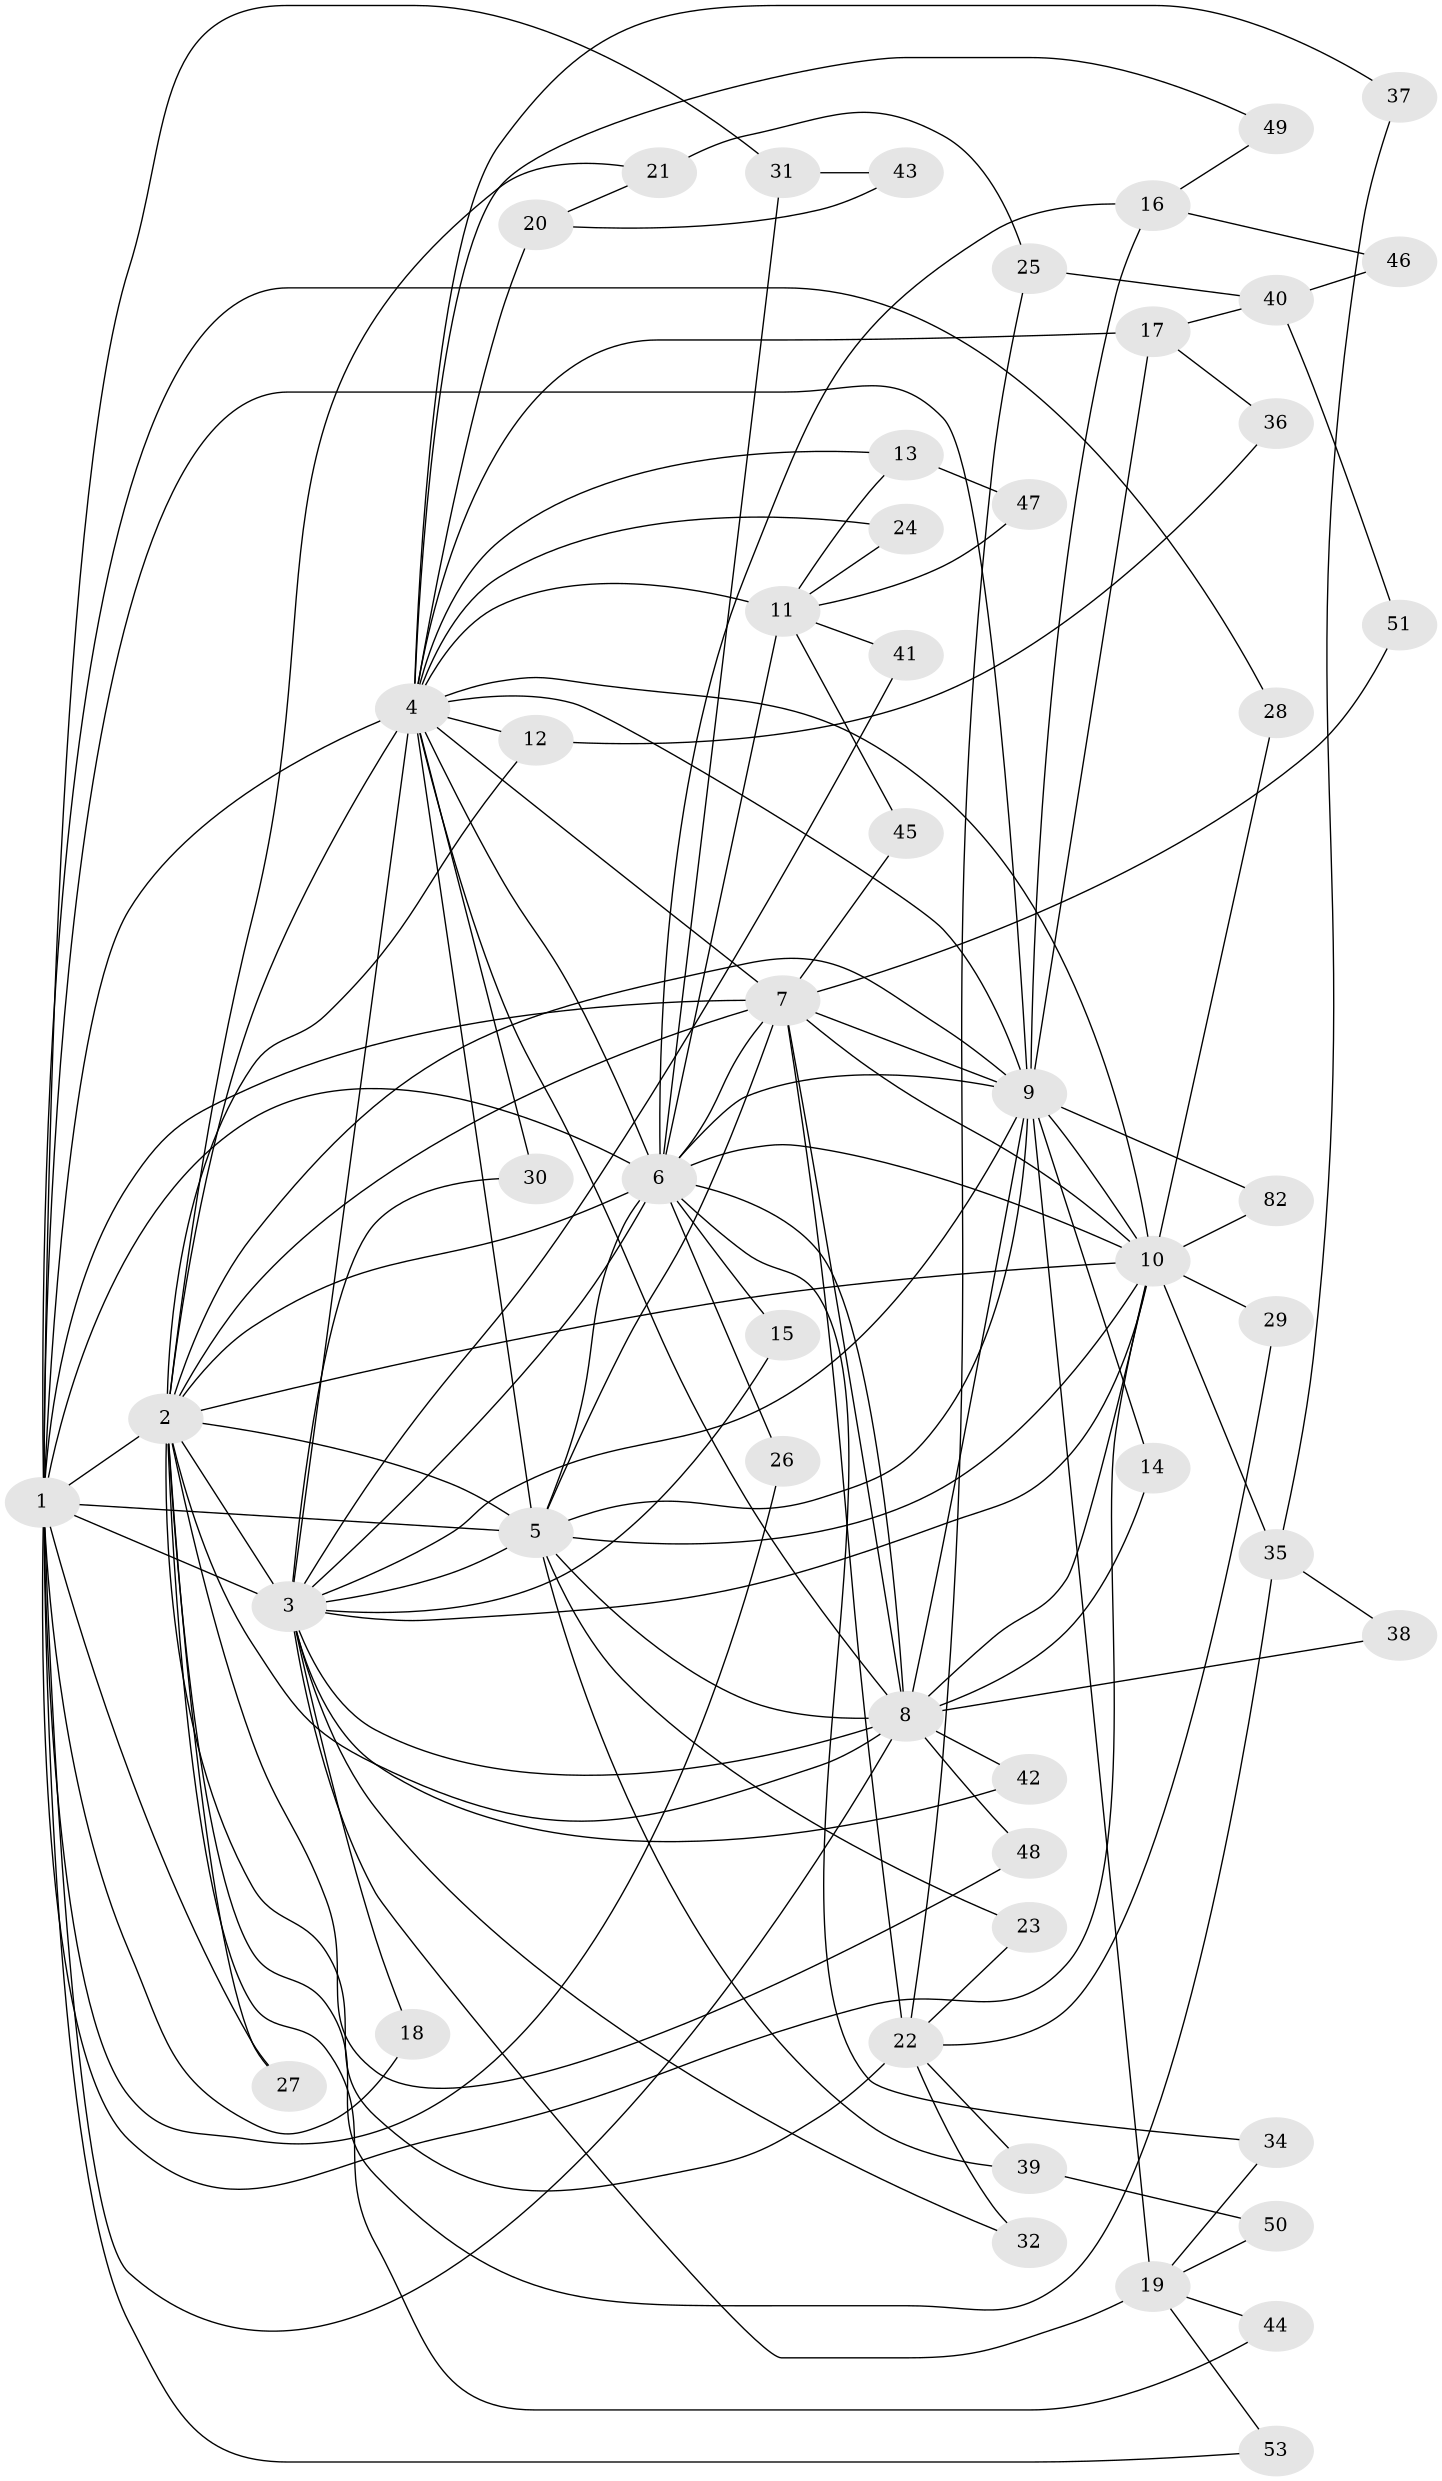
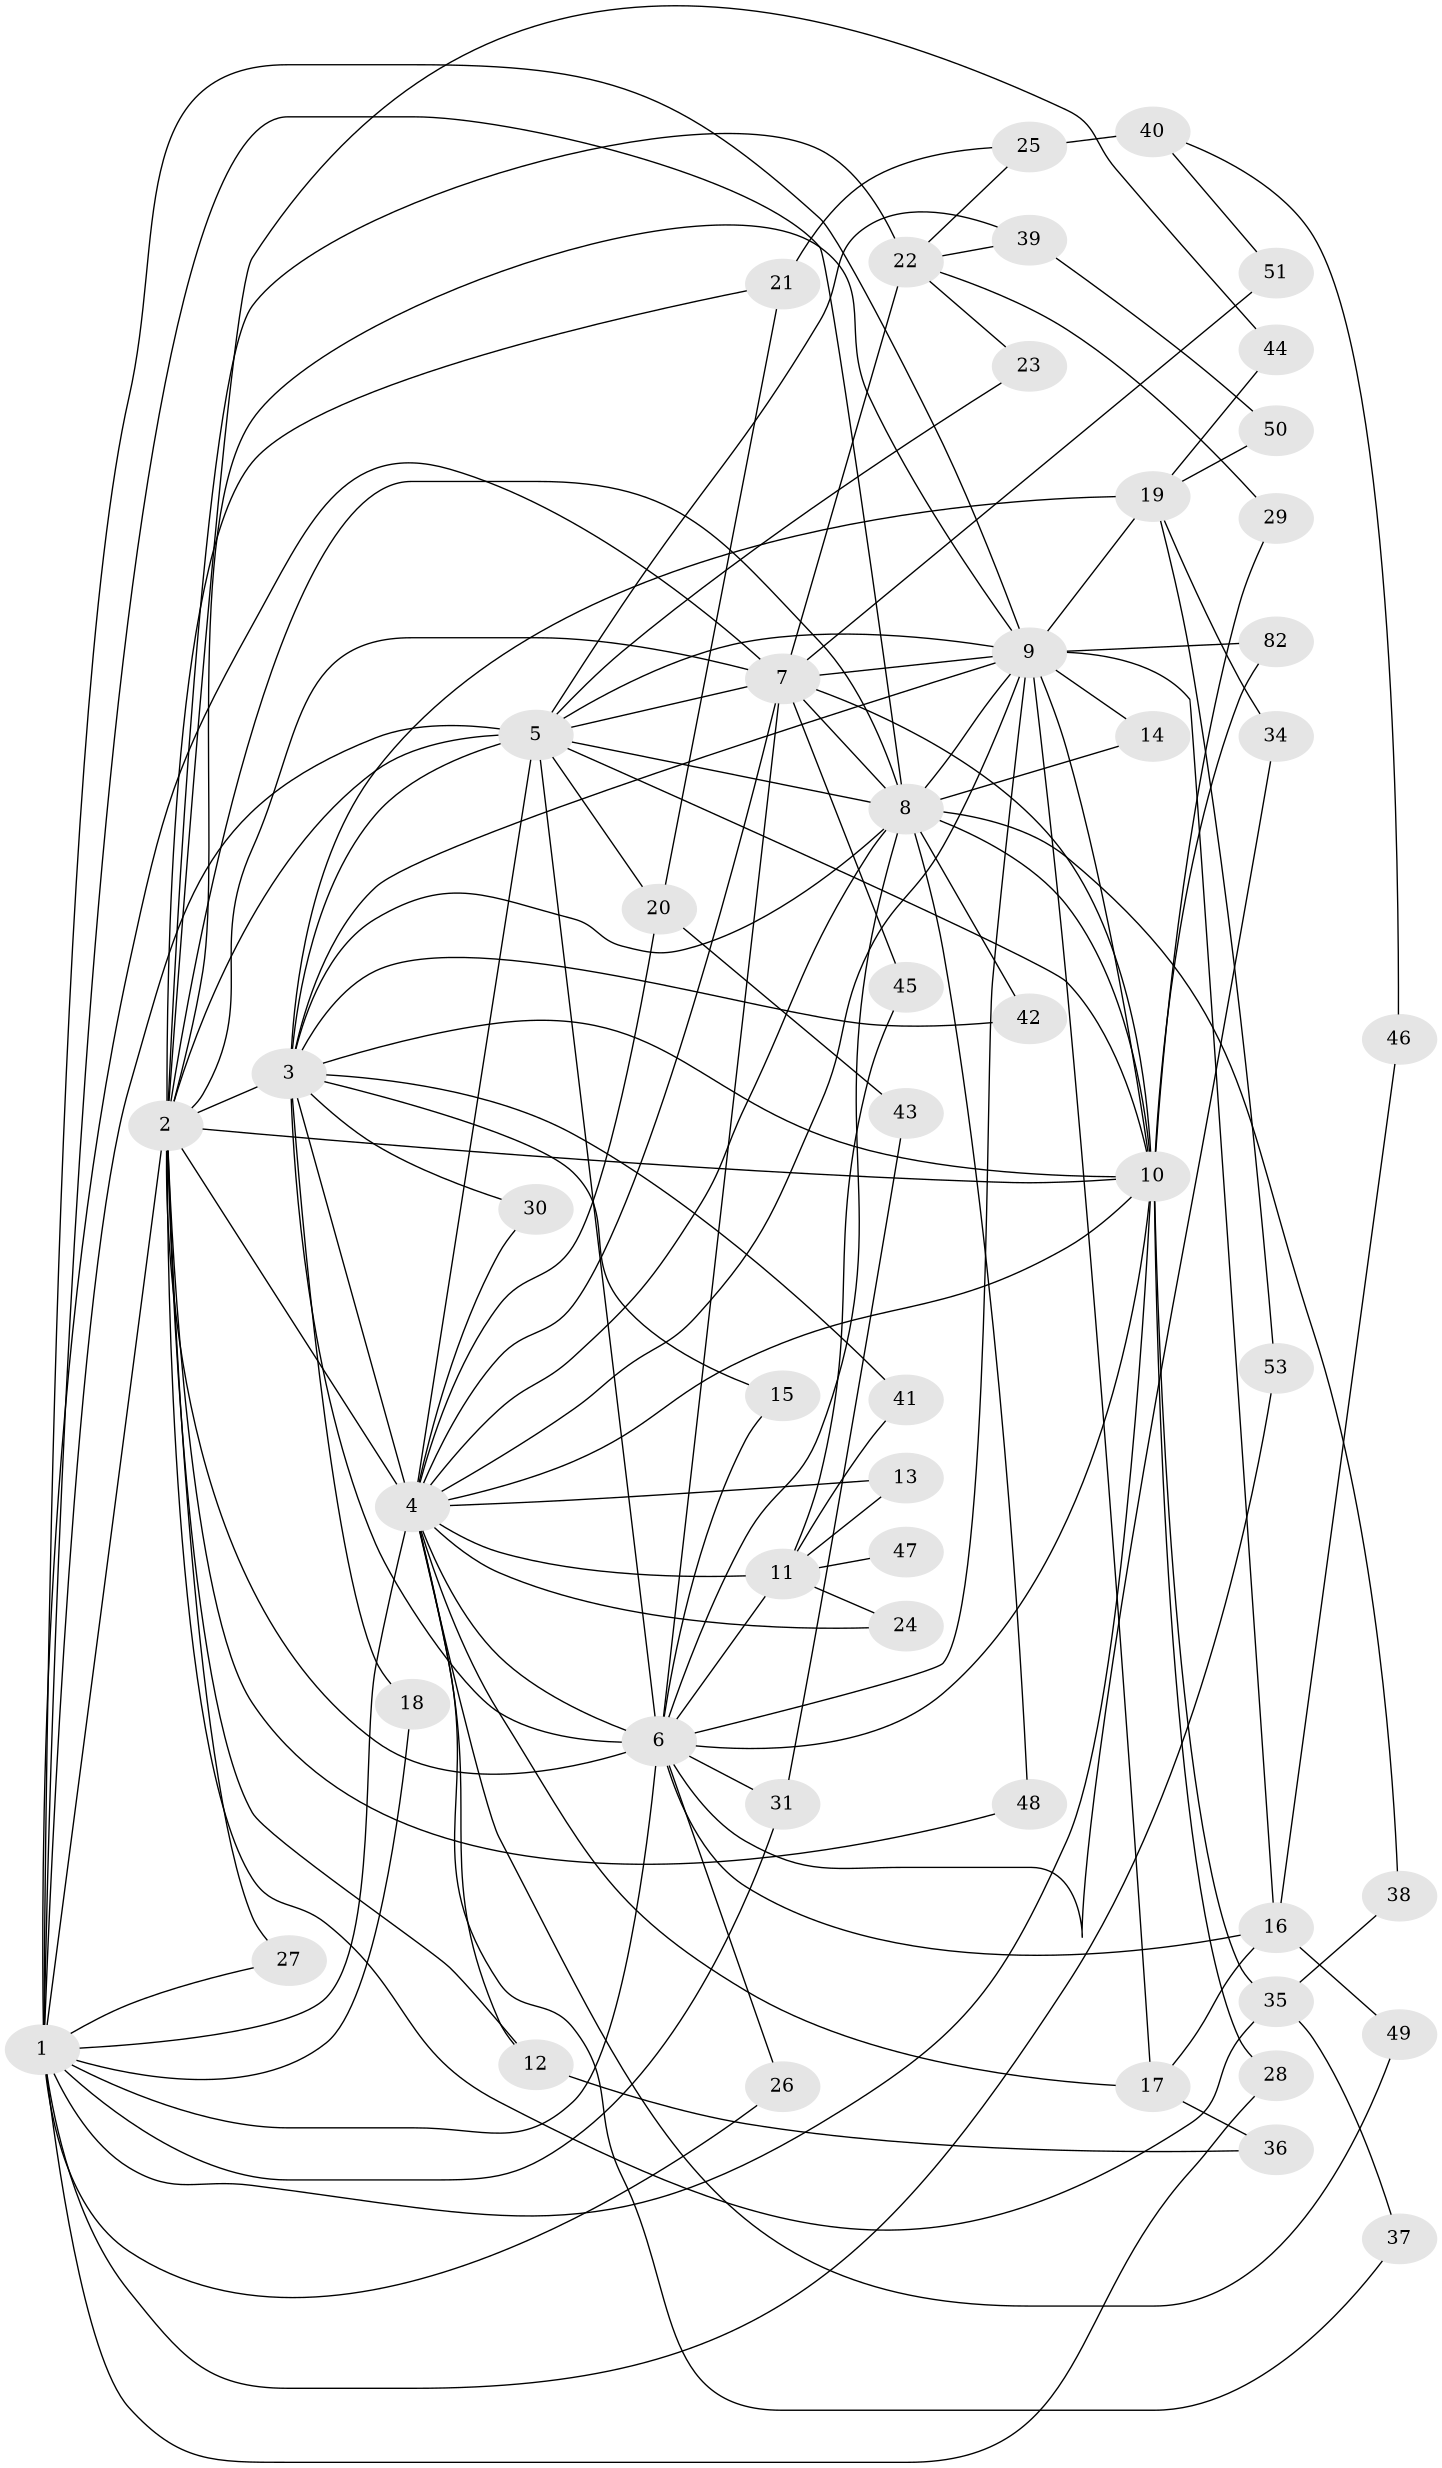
edge "40" -- "17": now "16" -- "17"
edge "13" -- "47": removed
edge "5" -- "20": added
edge "1" -- "3": removed
node "32": removed
